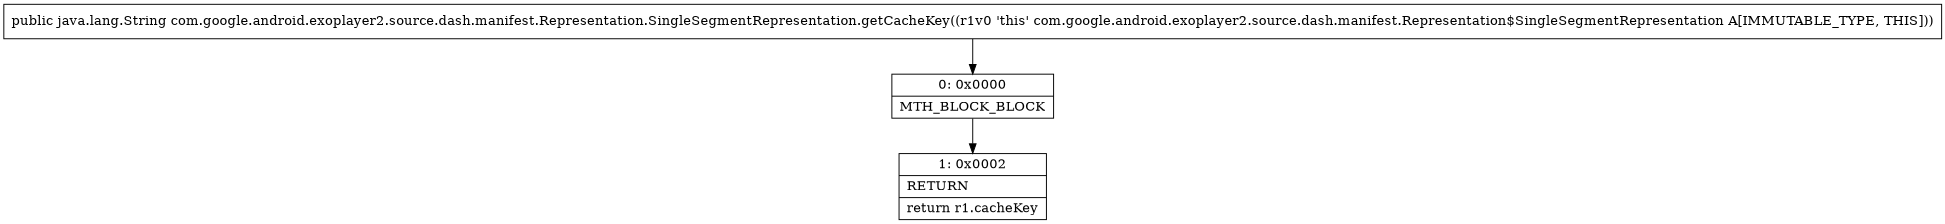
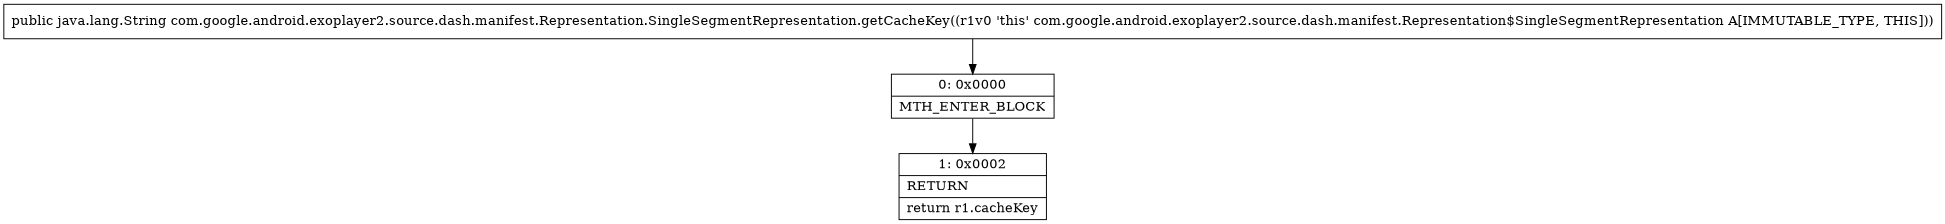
node "0: 0x0000": text "MTH_BLOCK_BLOCK" -> "MTH_ENTER_BLOCK"
